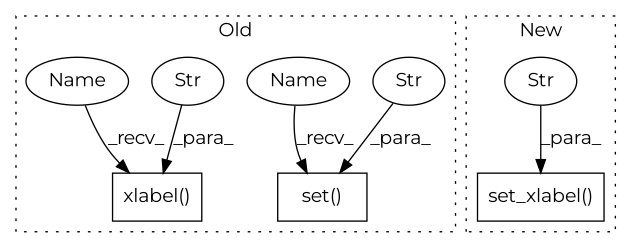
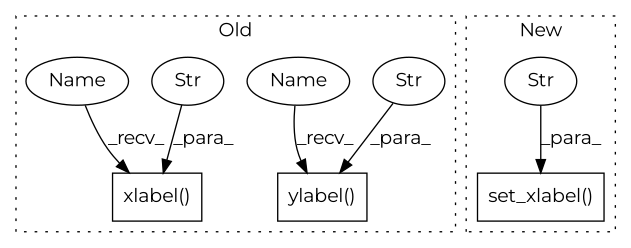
node "set()": label "set()" -> "ylabel()"
